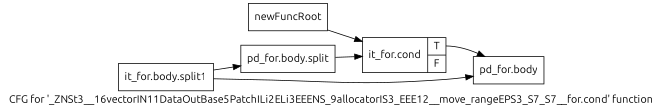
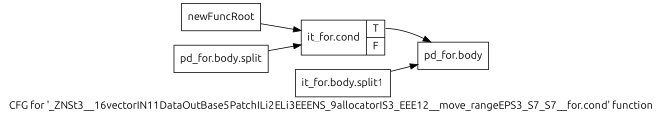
edge "it_for.body.split1" -> "pd_for.body.split": removed
